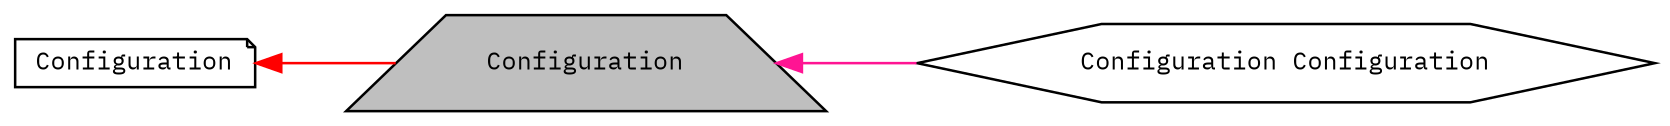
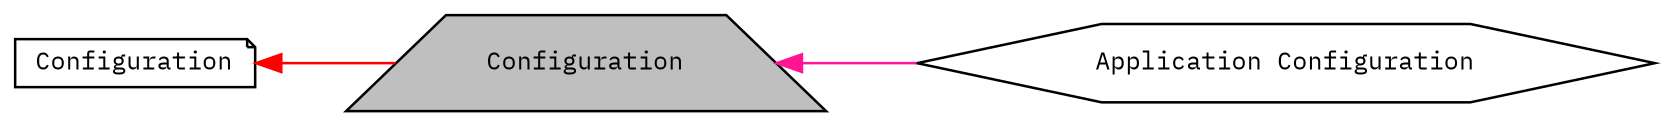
node "Configuration Configuration": label "Configuration Configuration" -> "Application Configuration"
